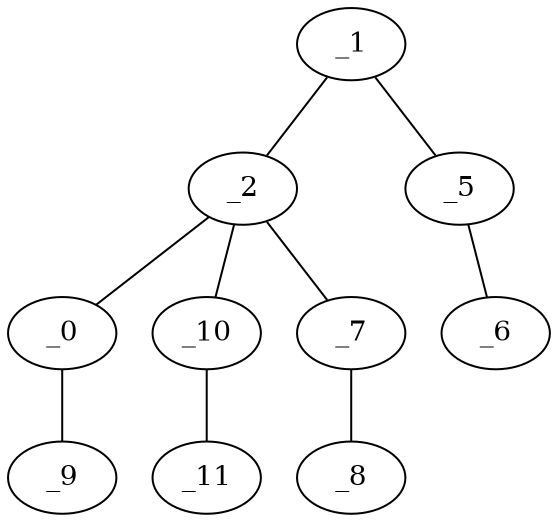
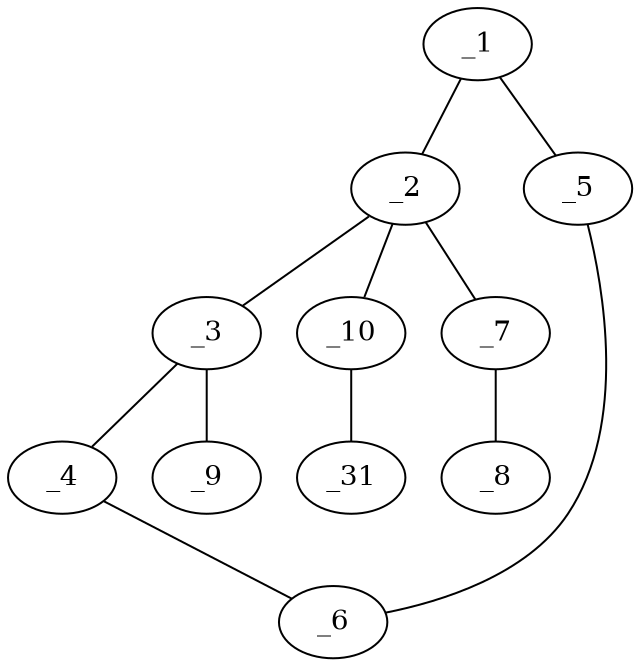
node "_0": label "_0" -> "_3"
node "_4": added
node "_11": label "_11" -> "_31"
